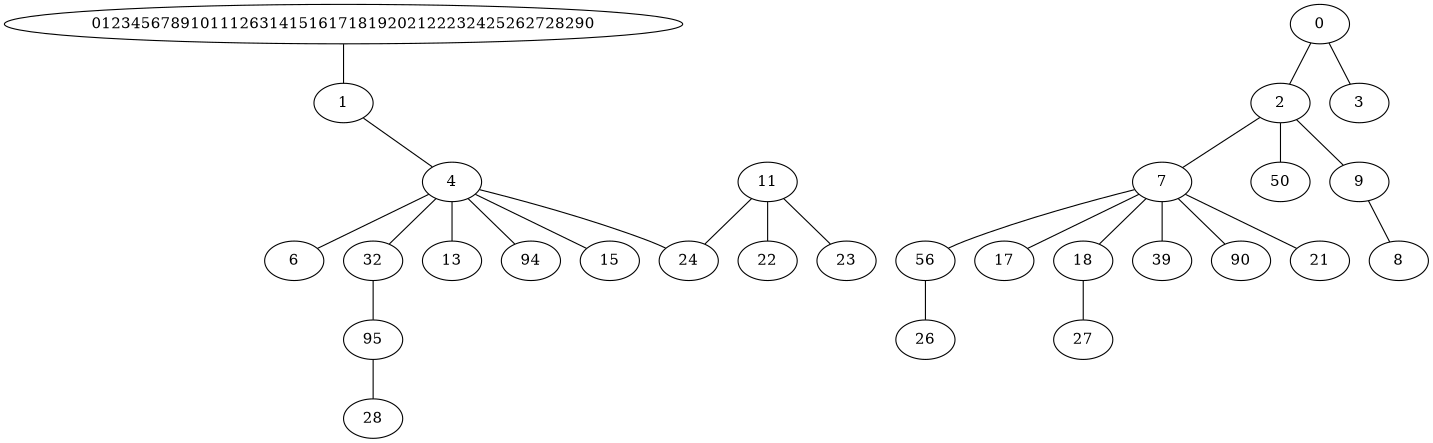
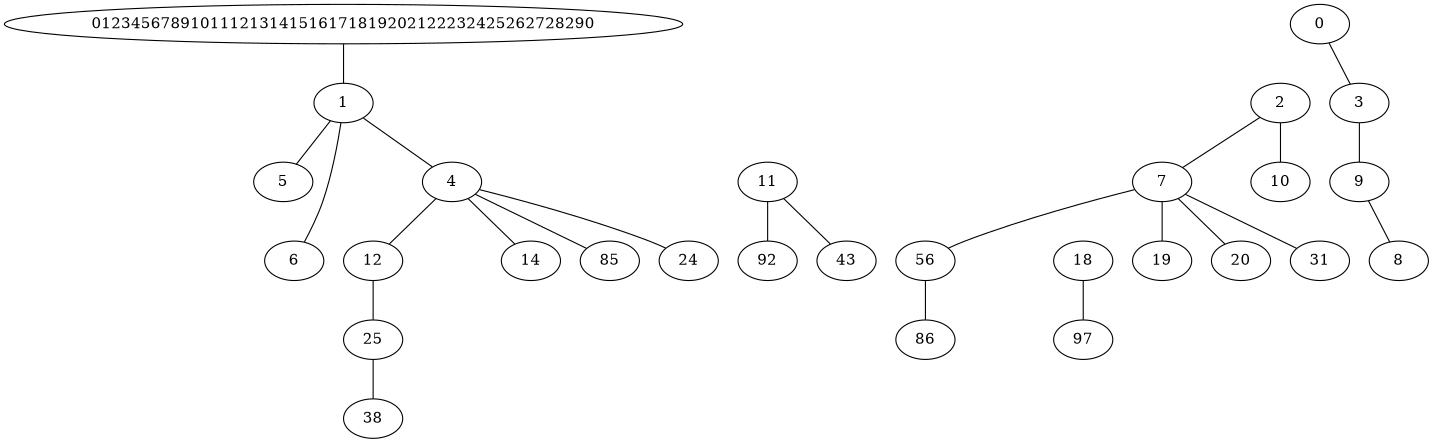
node "012345678910111263141516171819202122232425262728290": label "012345678910111263141516171819202122232425262728290" -> "012345678910111213141516171819202122232425262728290"
edge "0" -- "2": removed
edge "2" -- "9": now "3" -- "9"
node "5": added
node "50": label "50" -> "10"
edge "4" -- "6": now "1" -- "6"
edge "11" -- "24": removed
edge "7" -- "18": removed
node "32": label "32" -> "12"
node "13": removed
node "94": label "94" -> "14"
node "15": label "15" -> "85"
node "22": label "22" -> "92"
node "23": label "23" -> "43"
node "17": removed
node "39": label "39" -> "19"
node "90": label "90" -> "20"
node "21": label "21" -> "31"
node "95": label "95" -> "25"
node "26": label "26" -> "86"
node "27": label "27" -> "97"
node "28": label "28" -> "38"
